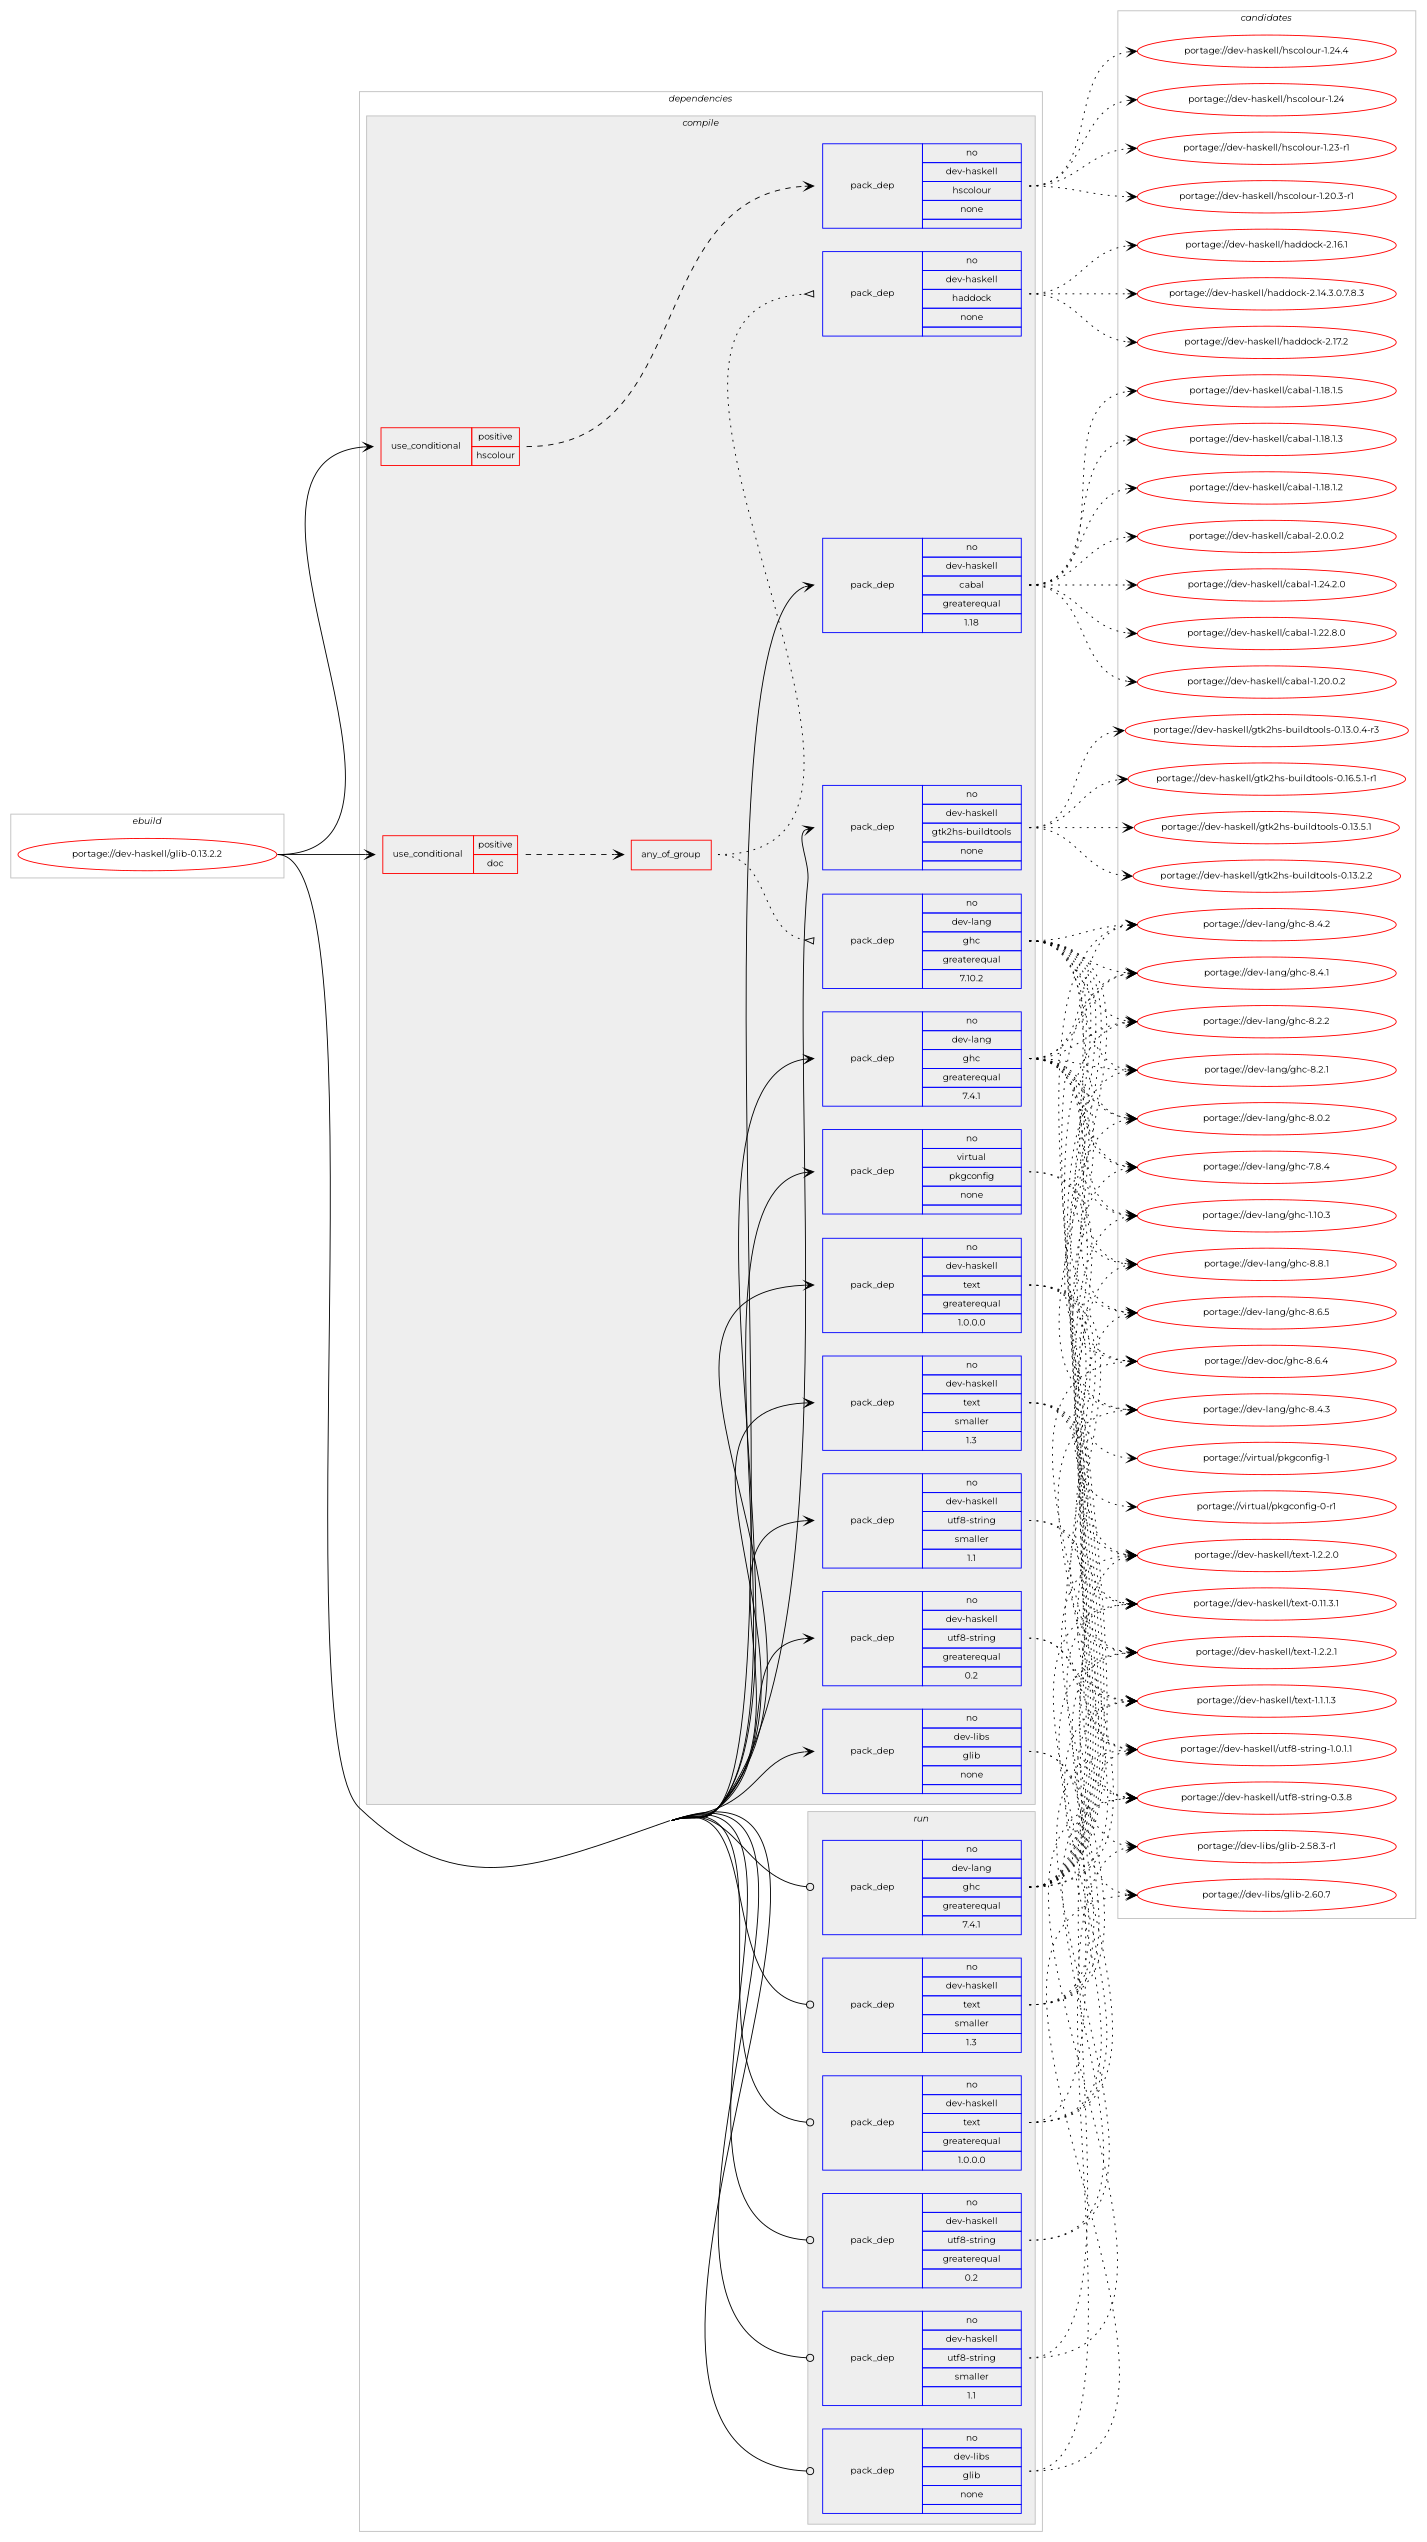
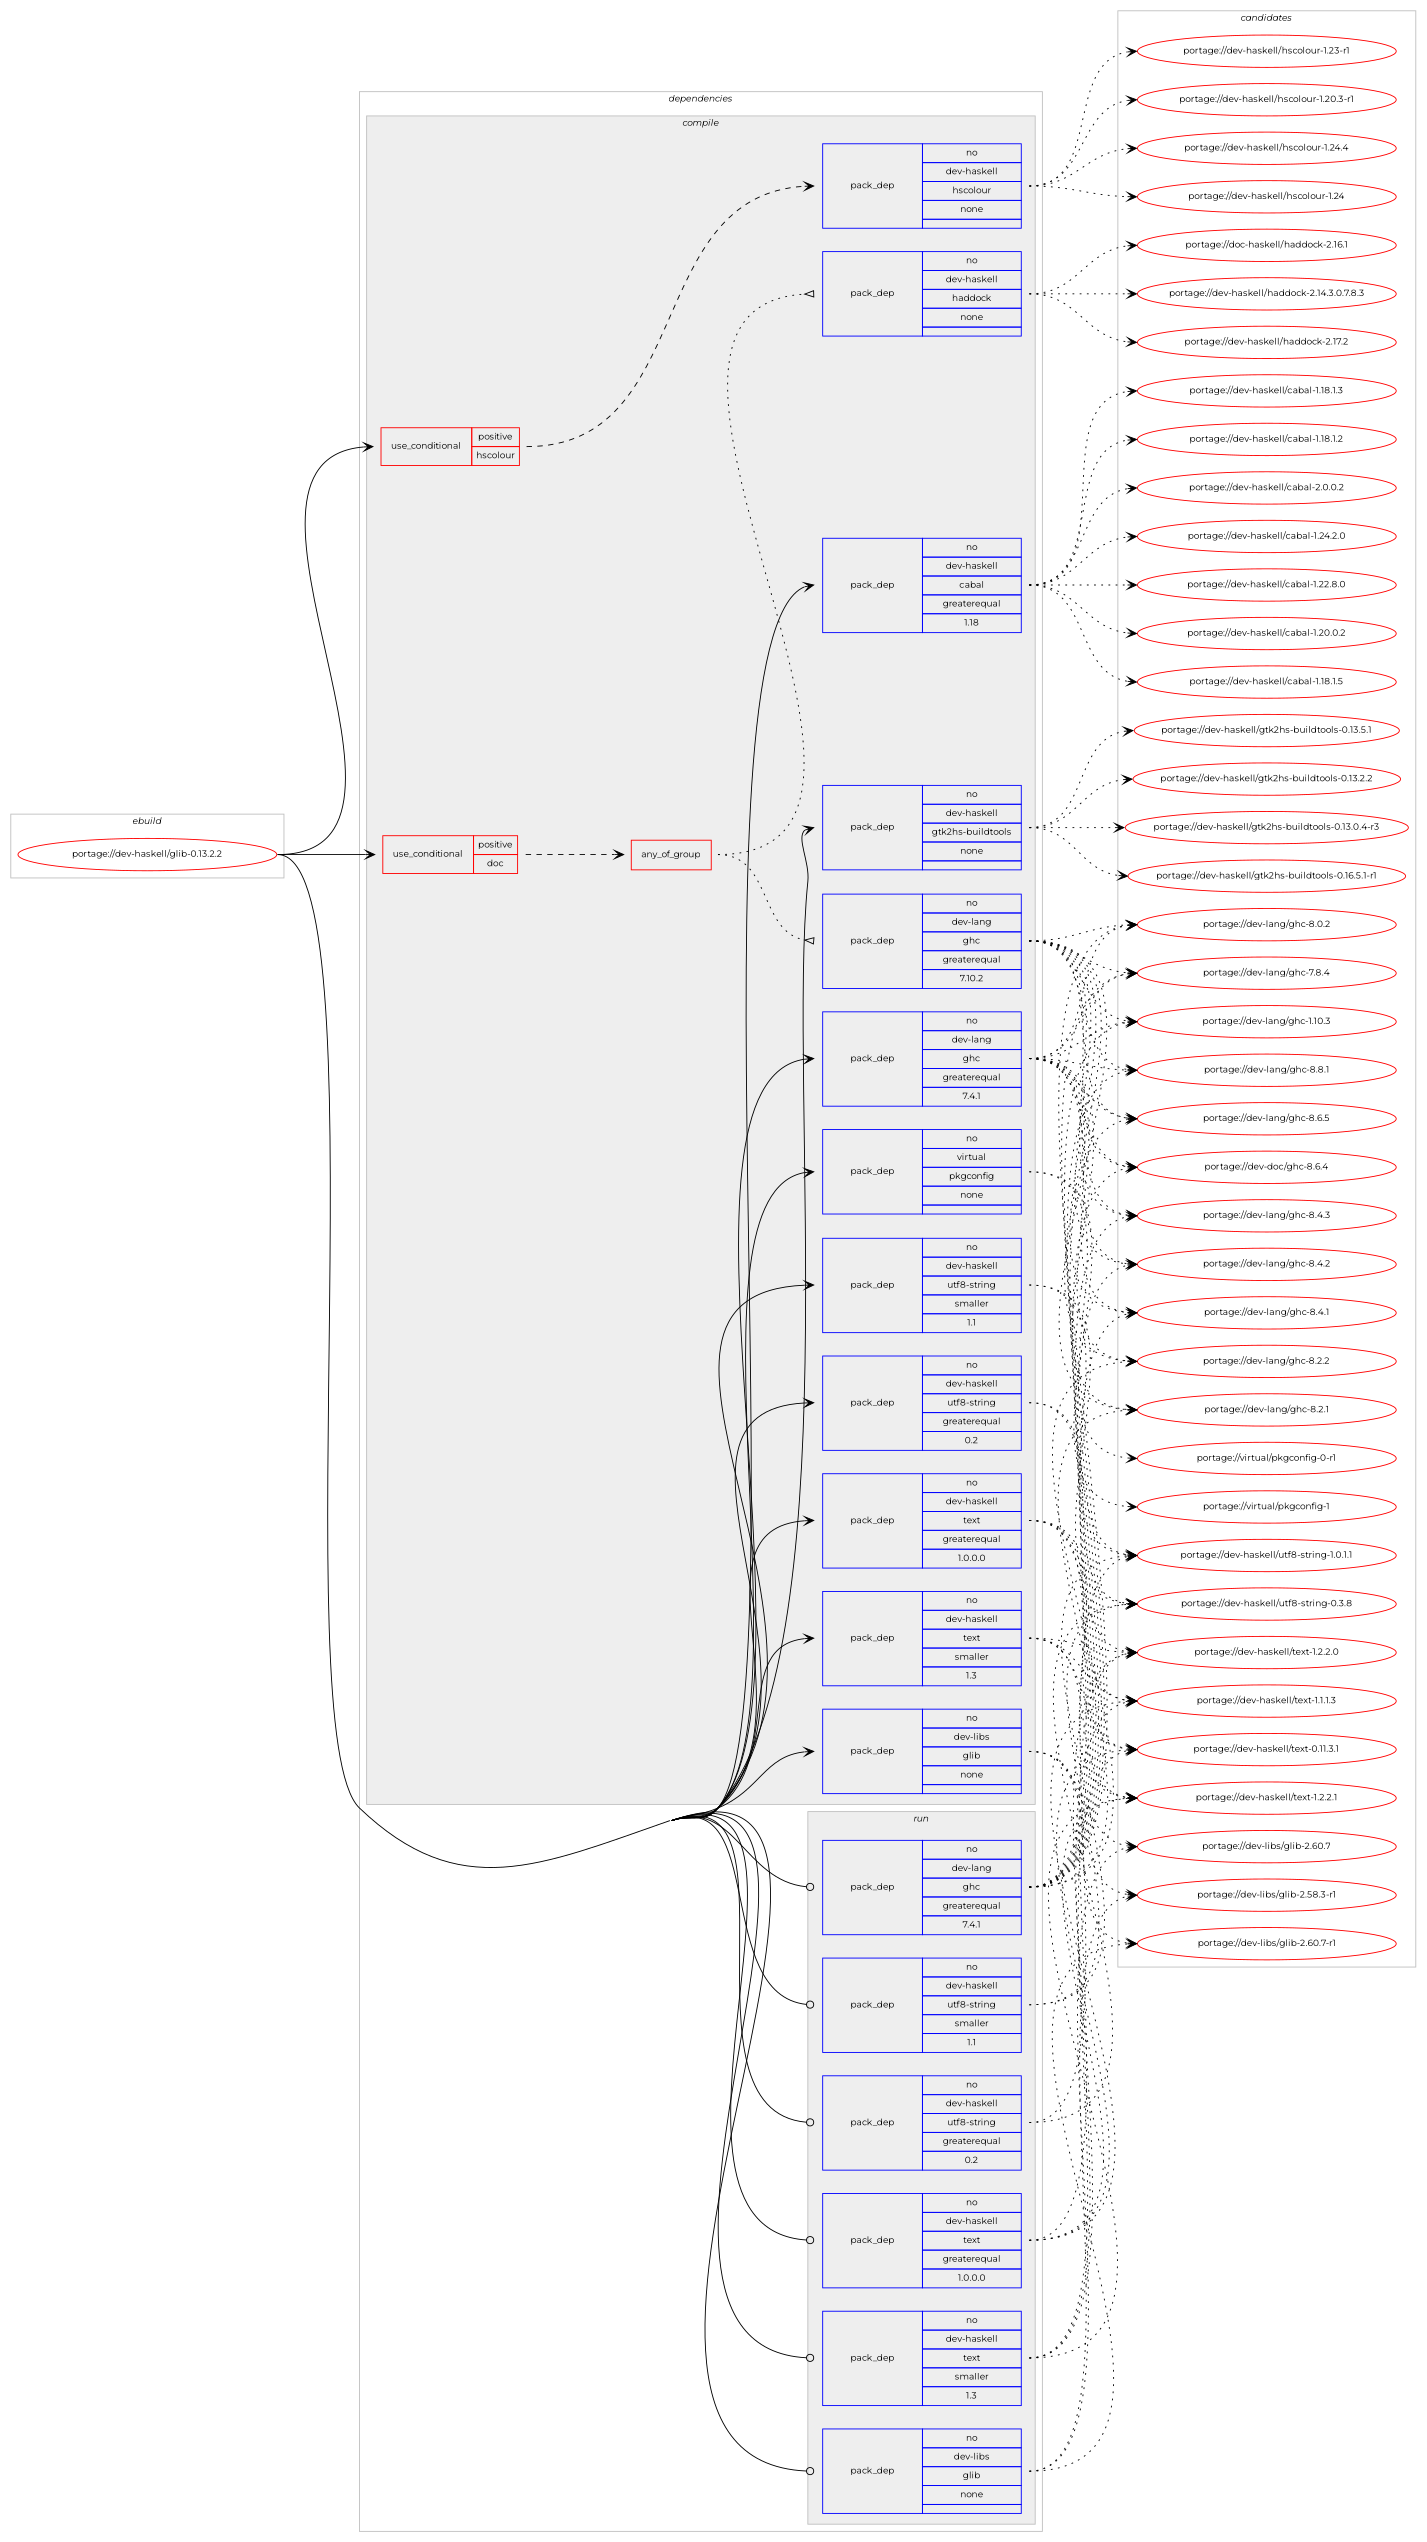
node "portage://dev-haskell/haddock-2.16.1": label "portage://dev-haskell/haddock-2.16.1" -> "portage://doc-haskell/haddock-2.16.1"
node "portage://dev-libs/glib-2.60.7-r1": added
